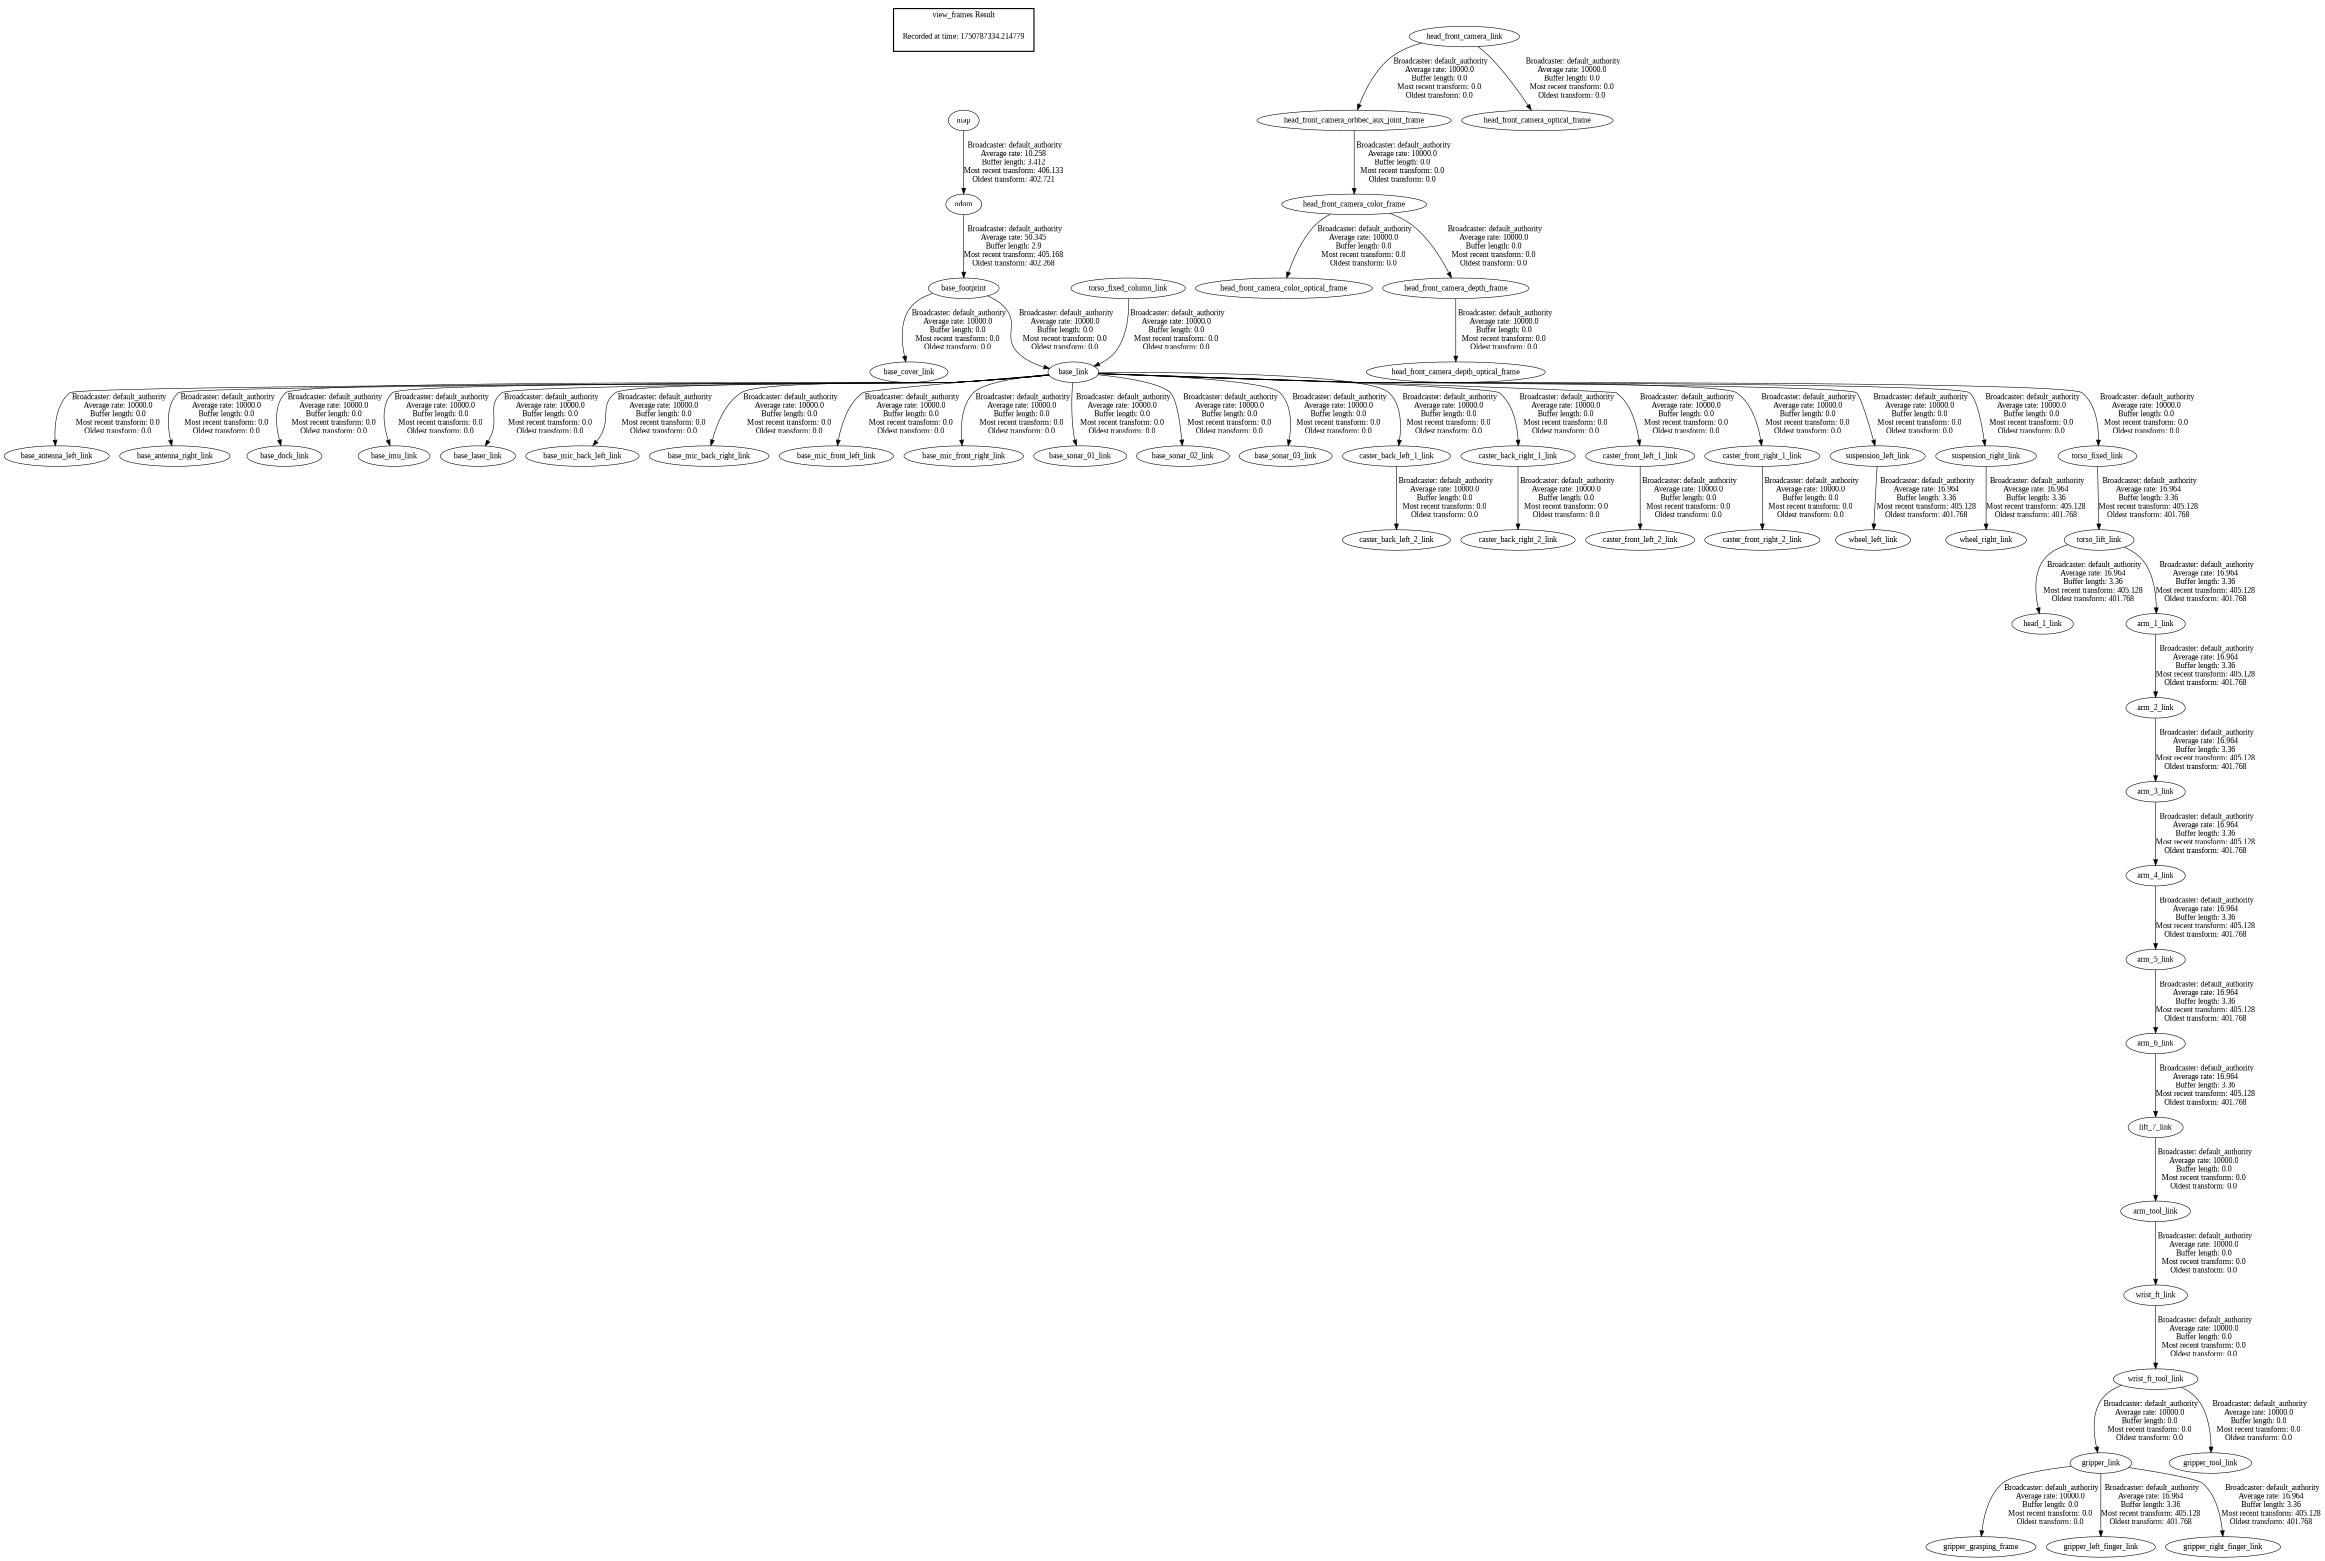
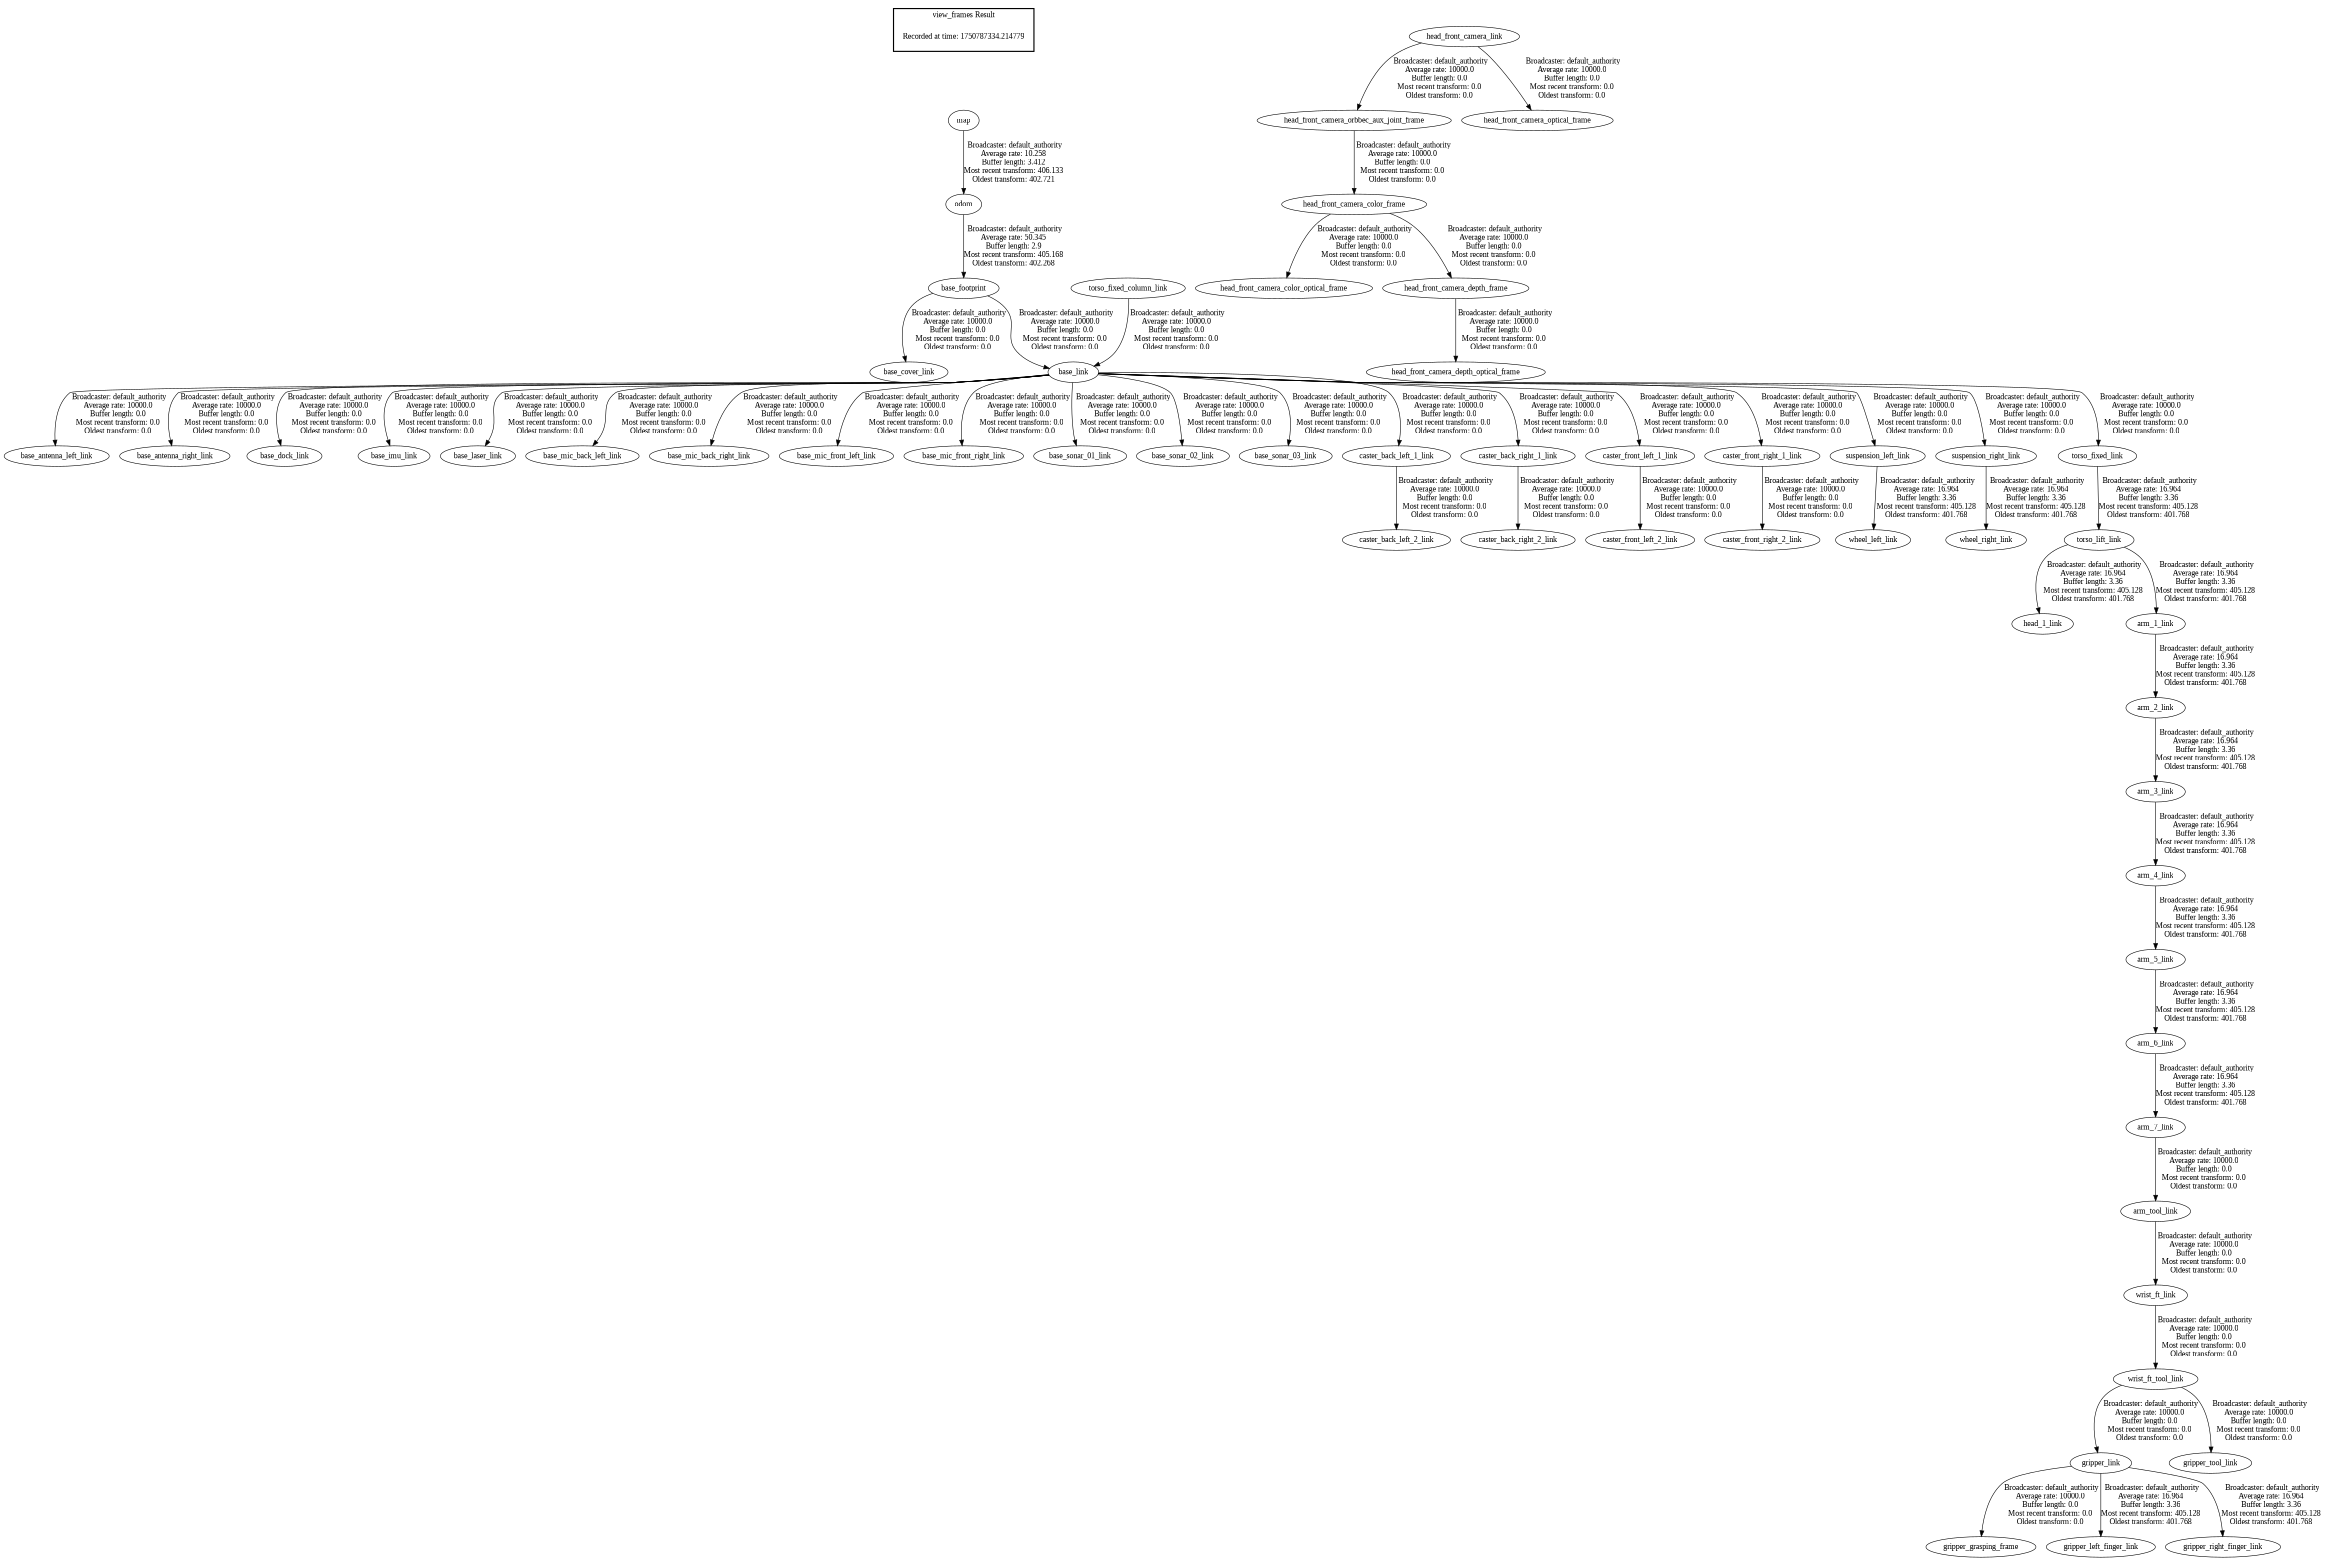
node "lift_7_link": label "lift_7_link" -> "arm_7_link"
